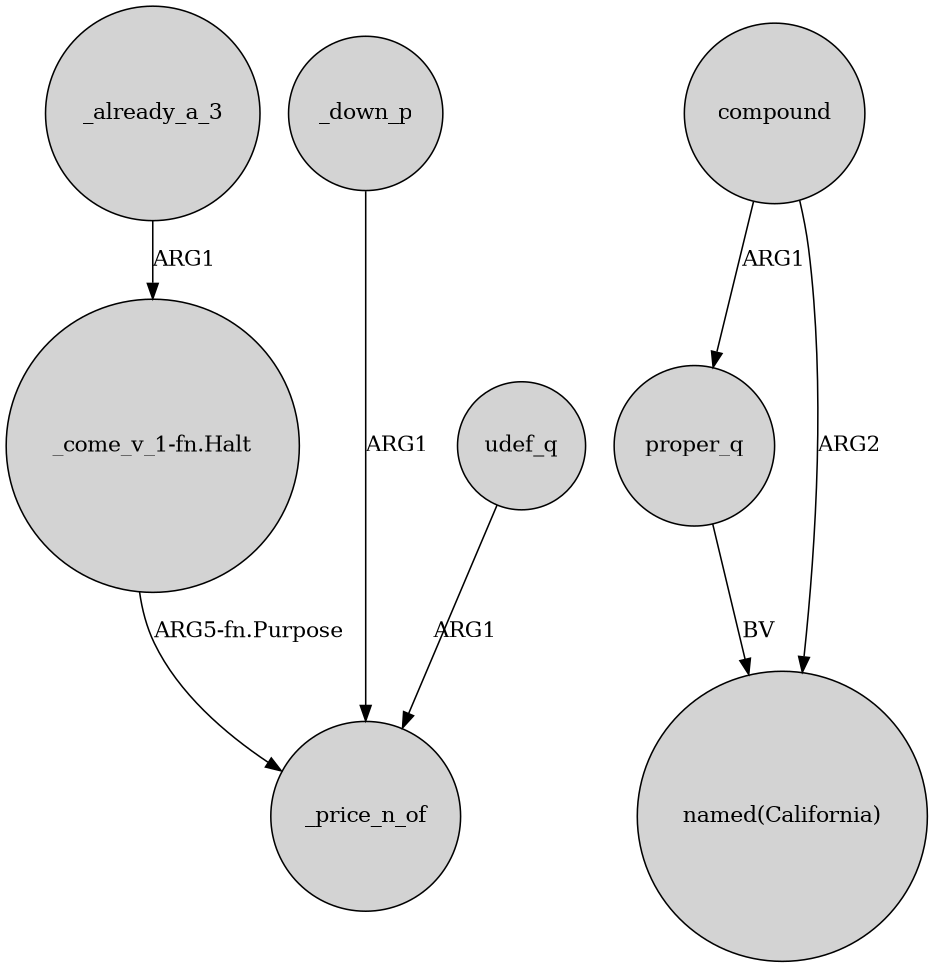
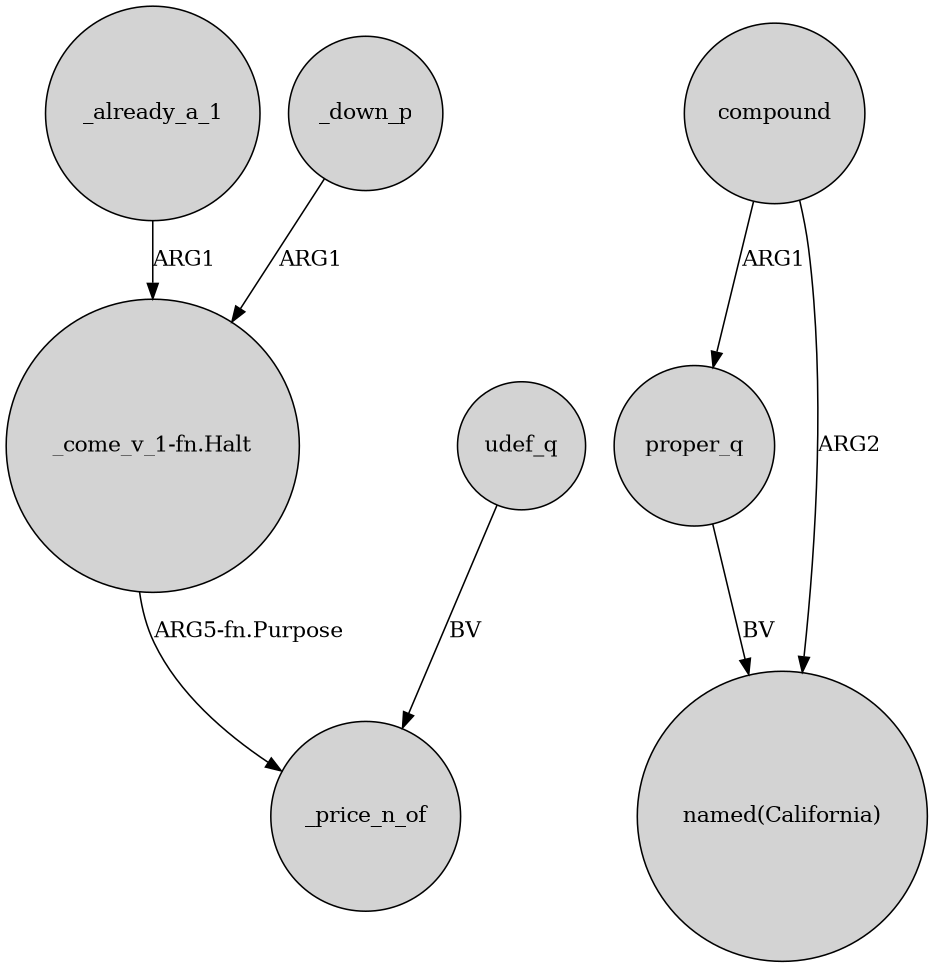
node "_already_a_3": label "_already_a_3" -> "_already_a_1"
edge "_down_p" -> "_price_n_of": now "_down_p" -> "_come_v_1-fn.Halt"
edge "udef_q" -> "_price_n_of": label "ARG1" -> "BV"
